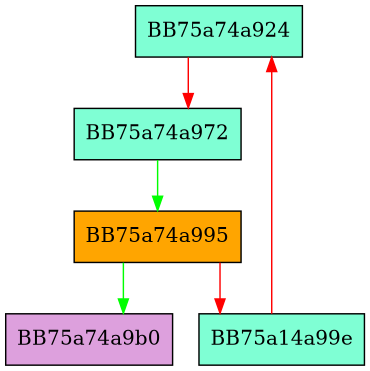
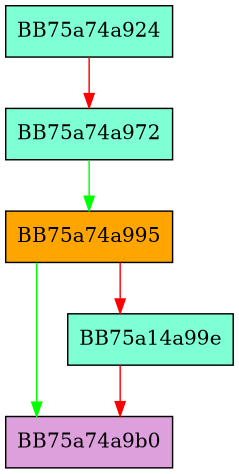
edge "BB75a14a99e" -> "BB75a74a924": now "BB75a14a99e" -> "BB75a74a9b0"
